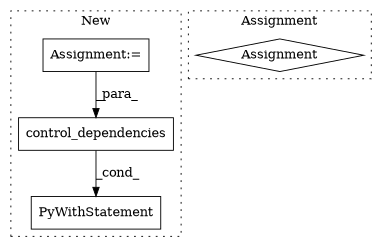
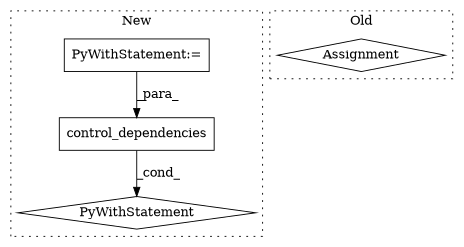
cluster "Assignment": label "Assignment" -> "Old"
node "Assignment:=": label "Assignment:=" -> "PyWithStatement:="
node "PyWithStatement": shape box -> diamond
